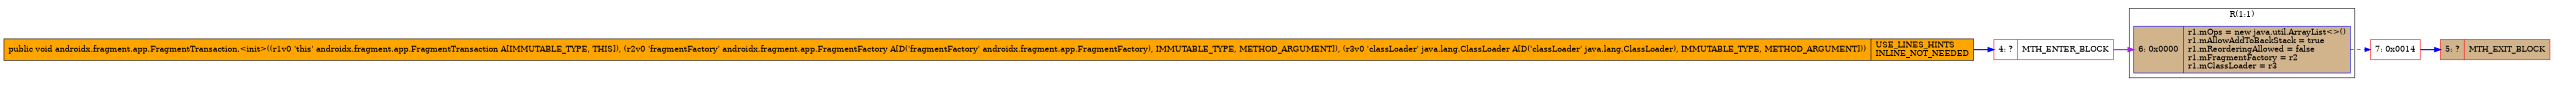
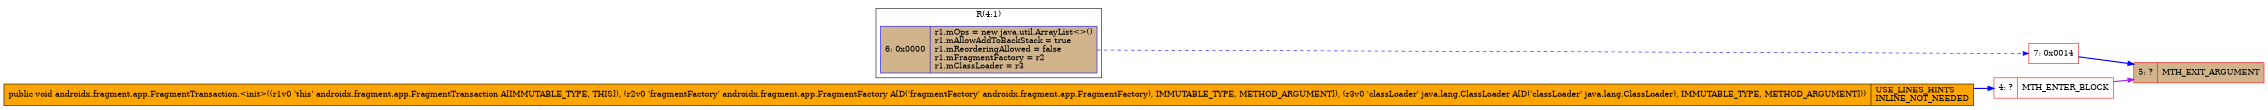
cluster "R(1:1)": label "R(1:1)" -> "R(4:1)"
node "5: ?": text "MTH_EXIT_BLOCK" -> "MTH_EXIT_ARGUMENT"
edge "4: ?" -> "6: 0x0000": now "4: ?" -> "5: ?"
